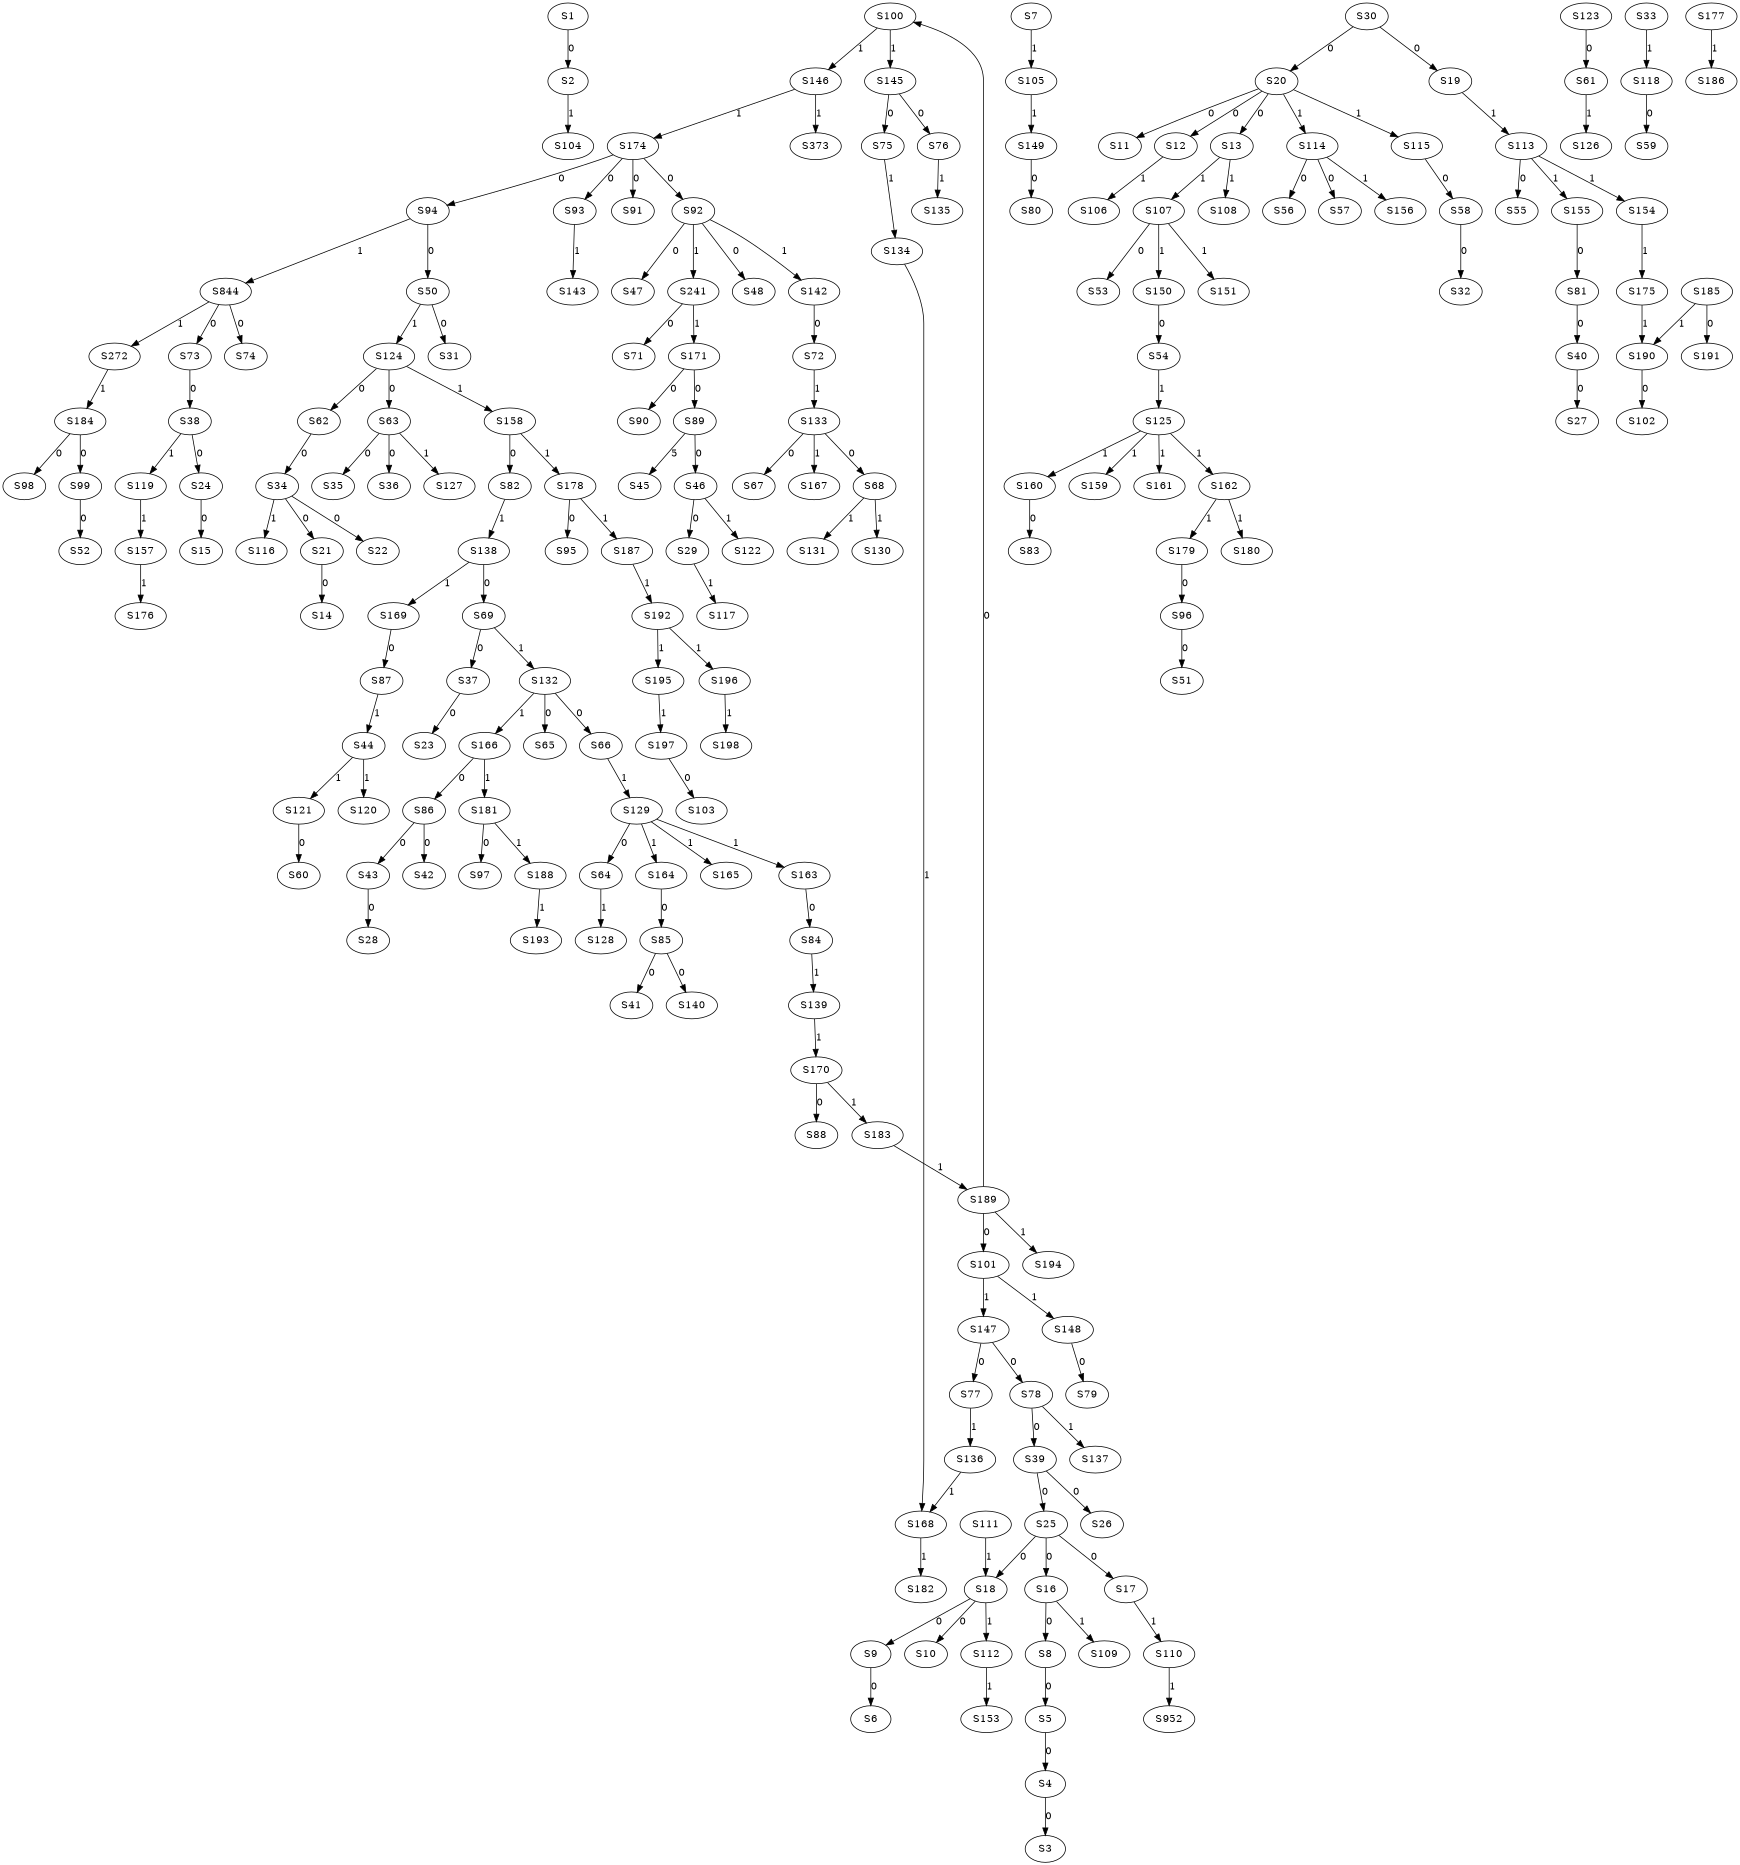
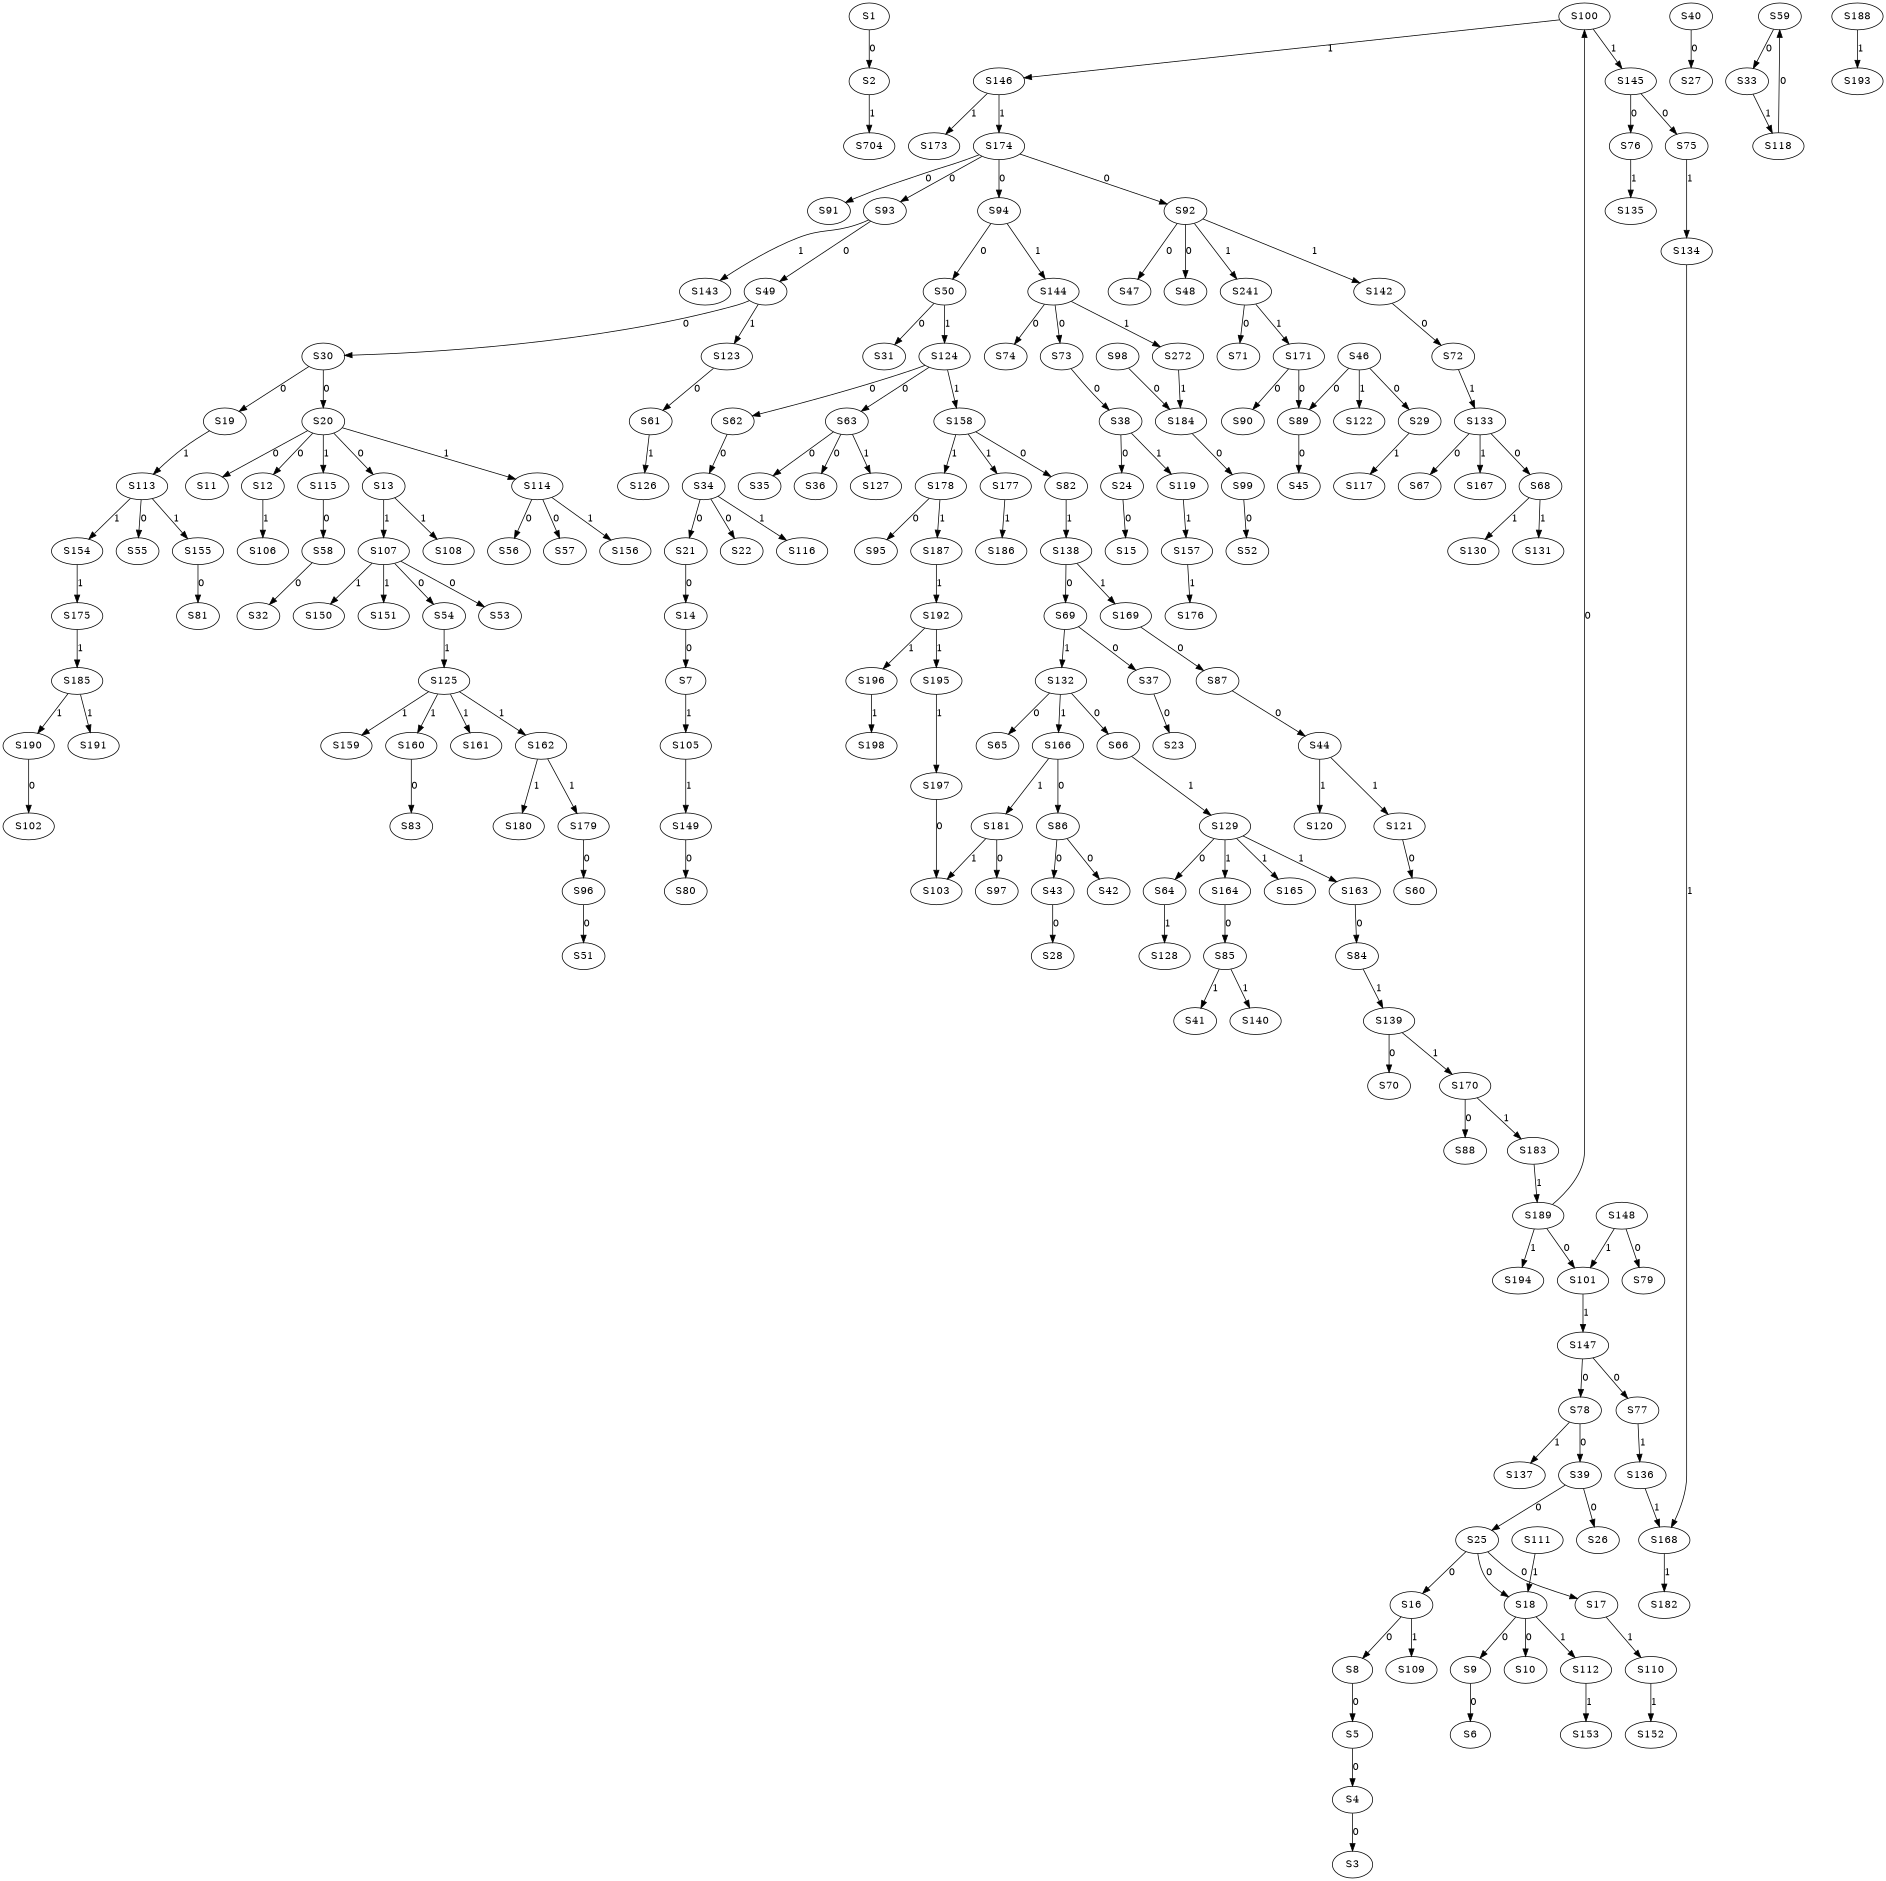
edge "S59" -> "S33": added, label "0"
node "S104": label "S104" -> "S704"
node "S373": label "S373" -> "S173"
node "S844": label "S844" -> "S144"
node "S49": added
edge "S150" -> "S54": now "S107" -> "S54"
edge "S81" -> "S40": removed, label "0"
edge "S175" -> "S190": now "S175" -> "S185"
edge "S185" -> "S191": label "0" -> "1"
edge "S89" -> "S46": reversed
edge "S184" -> "S98": reversed
edge "S158" -> "S177": added, label "1"
edge "S89" -> "S45": label "5" -> "0"
edge "S14" -> "S7": added, label "0"
edge "S87" -> "S44": label "1" -> "0"
edge "S181" -> "S188": now "S181" -> "S103"
edge "S85" -> "S41": label "0" -> "1"
edge "S85" -> "S140": label "0" -> "1"
node "S70": added
edge "S101" -> "S148": reversed
node "S952": label "S952" -> "S152"
